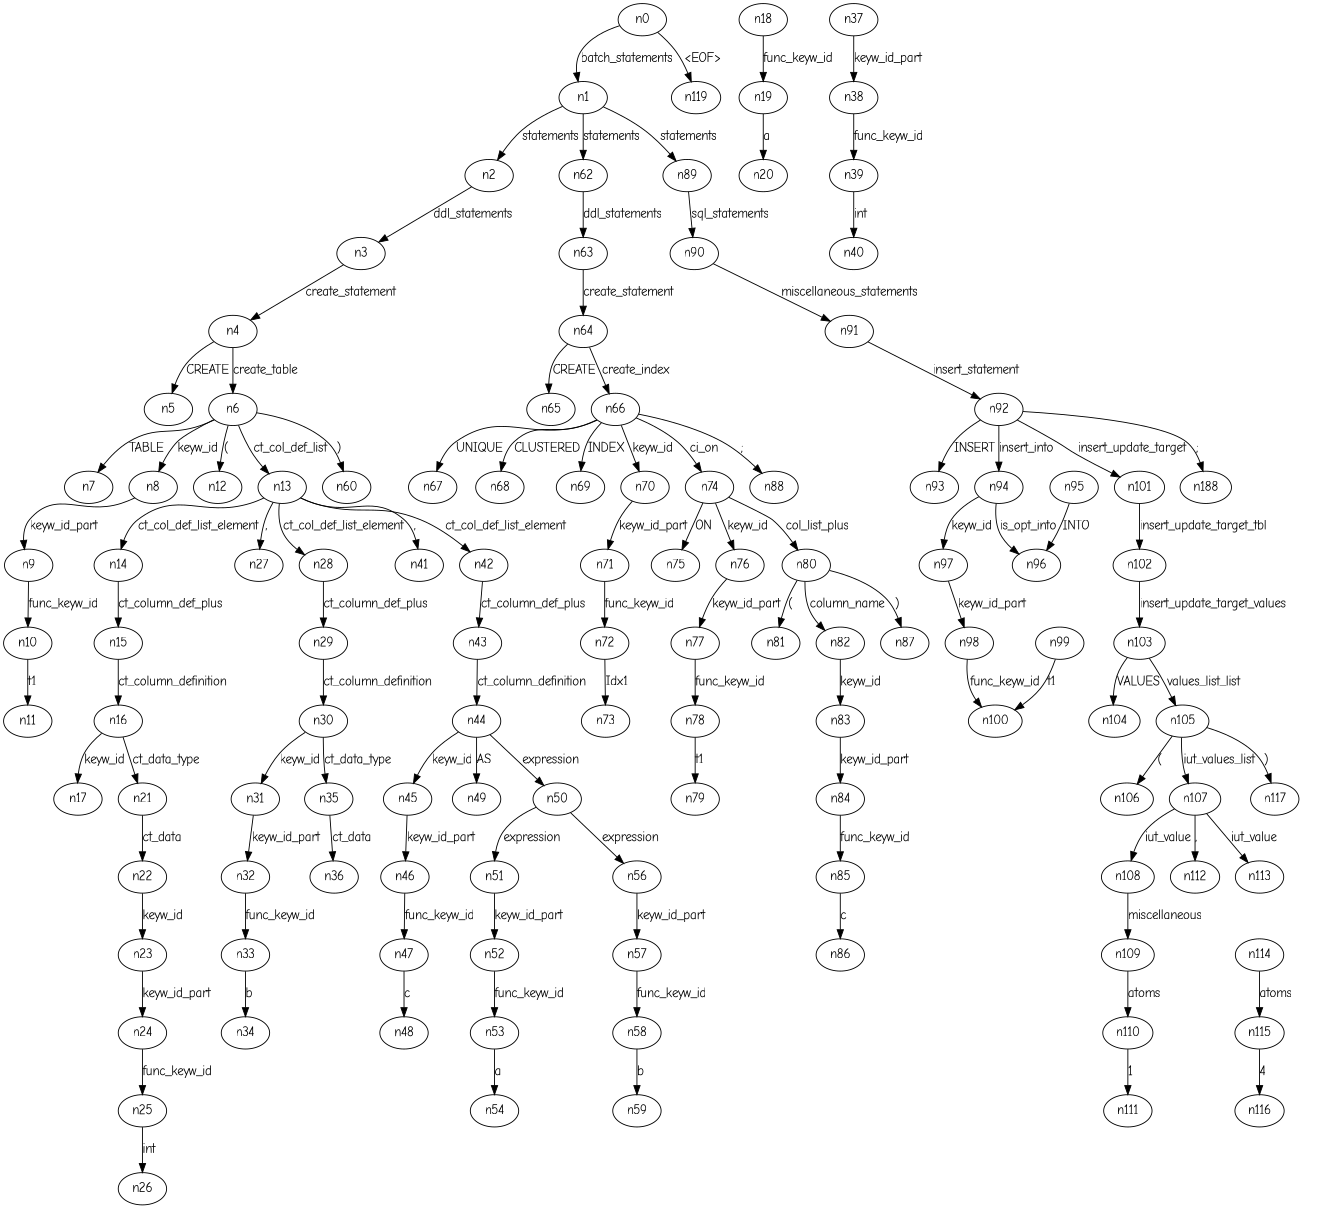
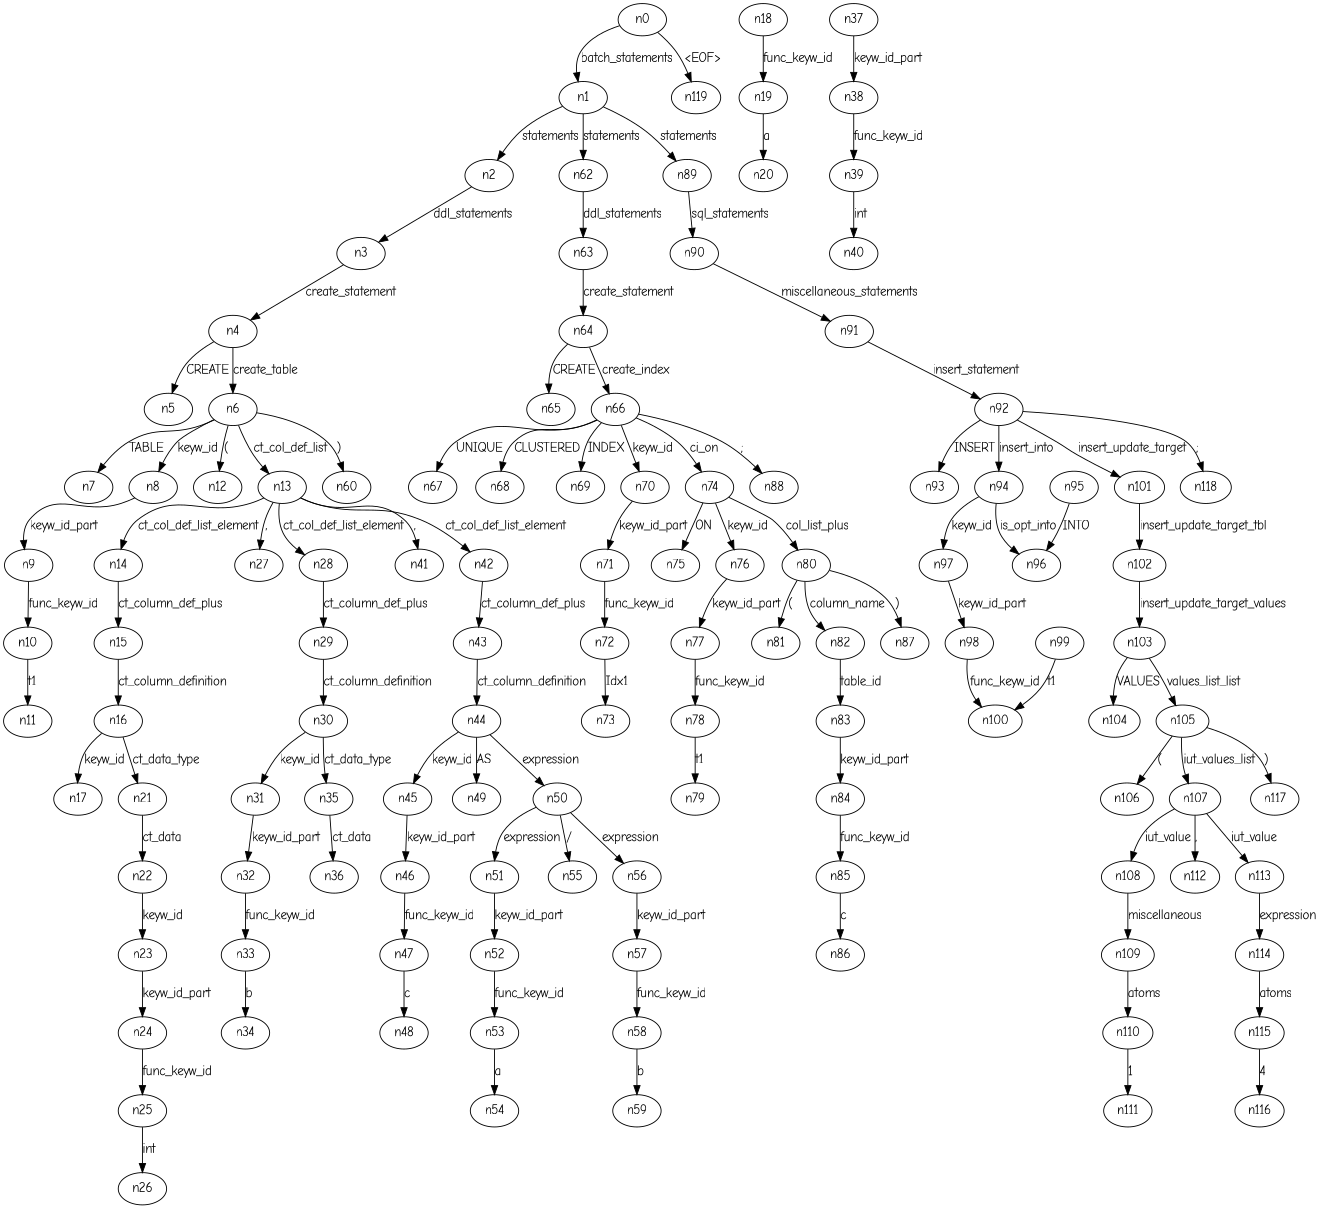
node "n188": label "n188" -> "n118"
edge "n82" -> "n83": label "keyw_id" -> "table_id"
node "n55": added
edge "n113" -> "n114": added, label "expression"
